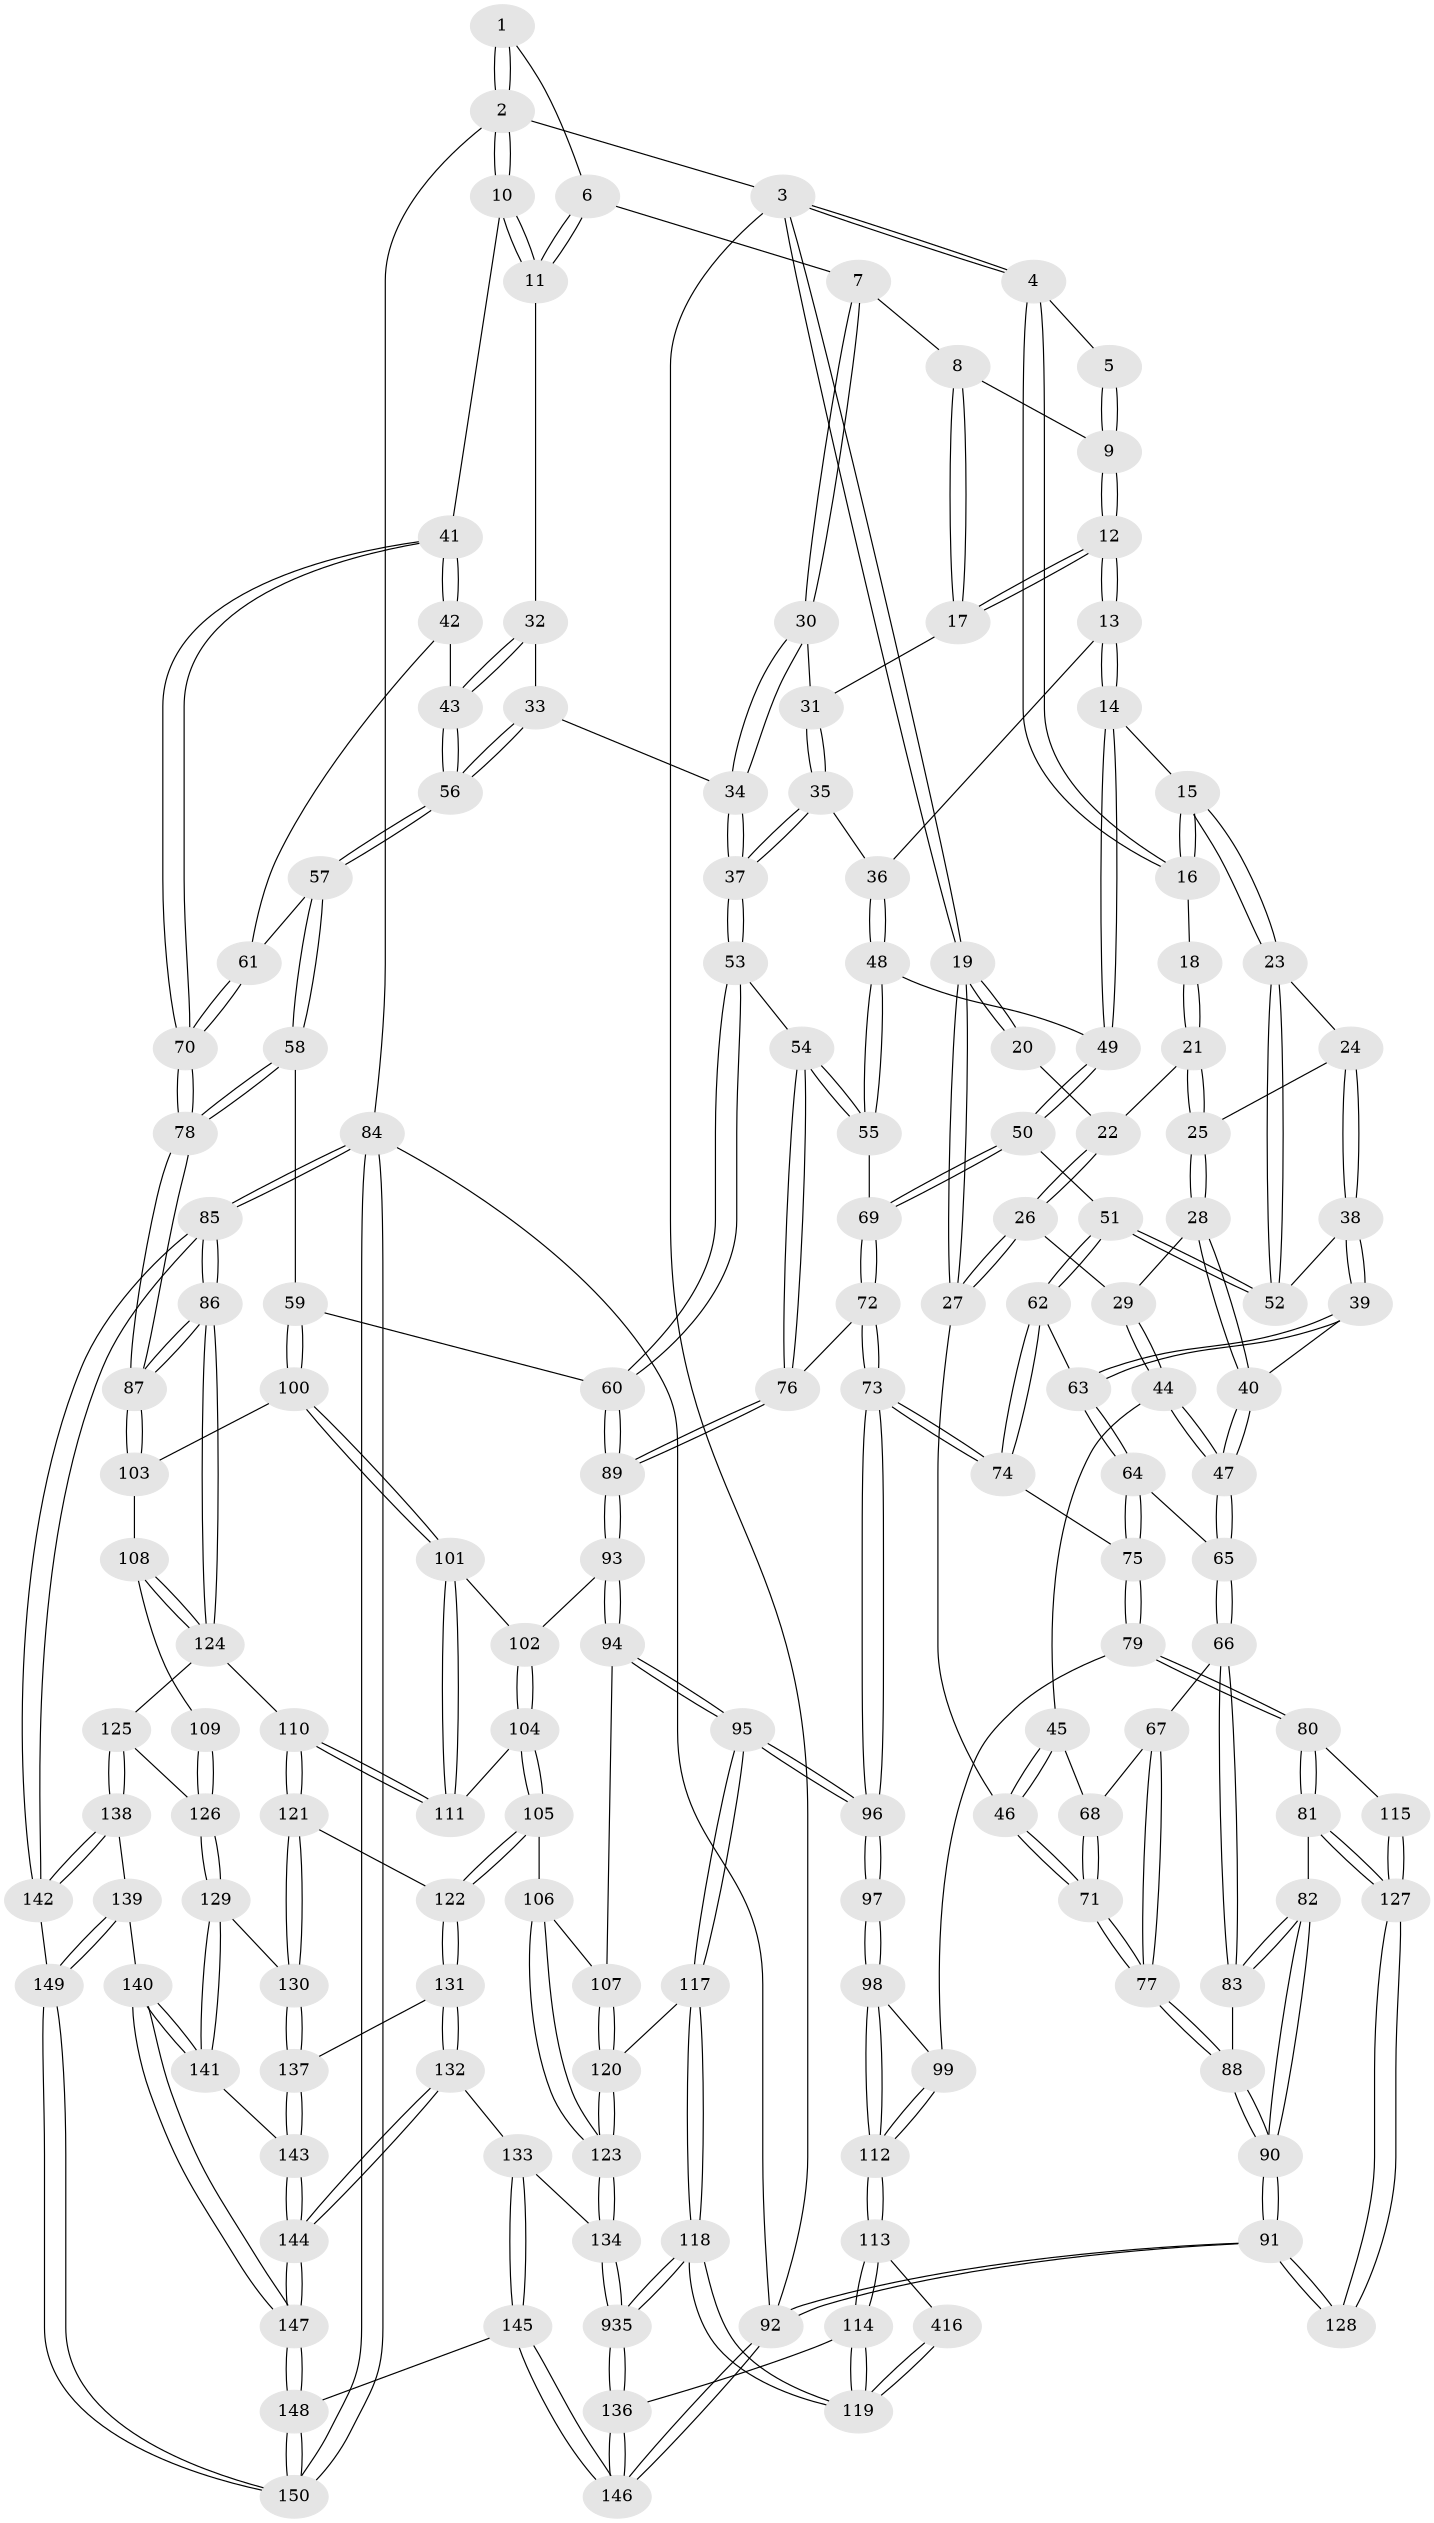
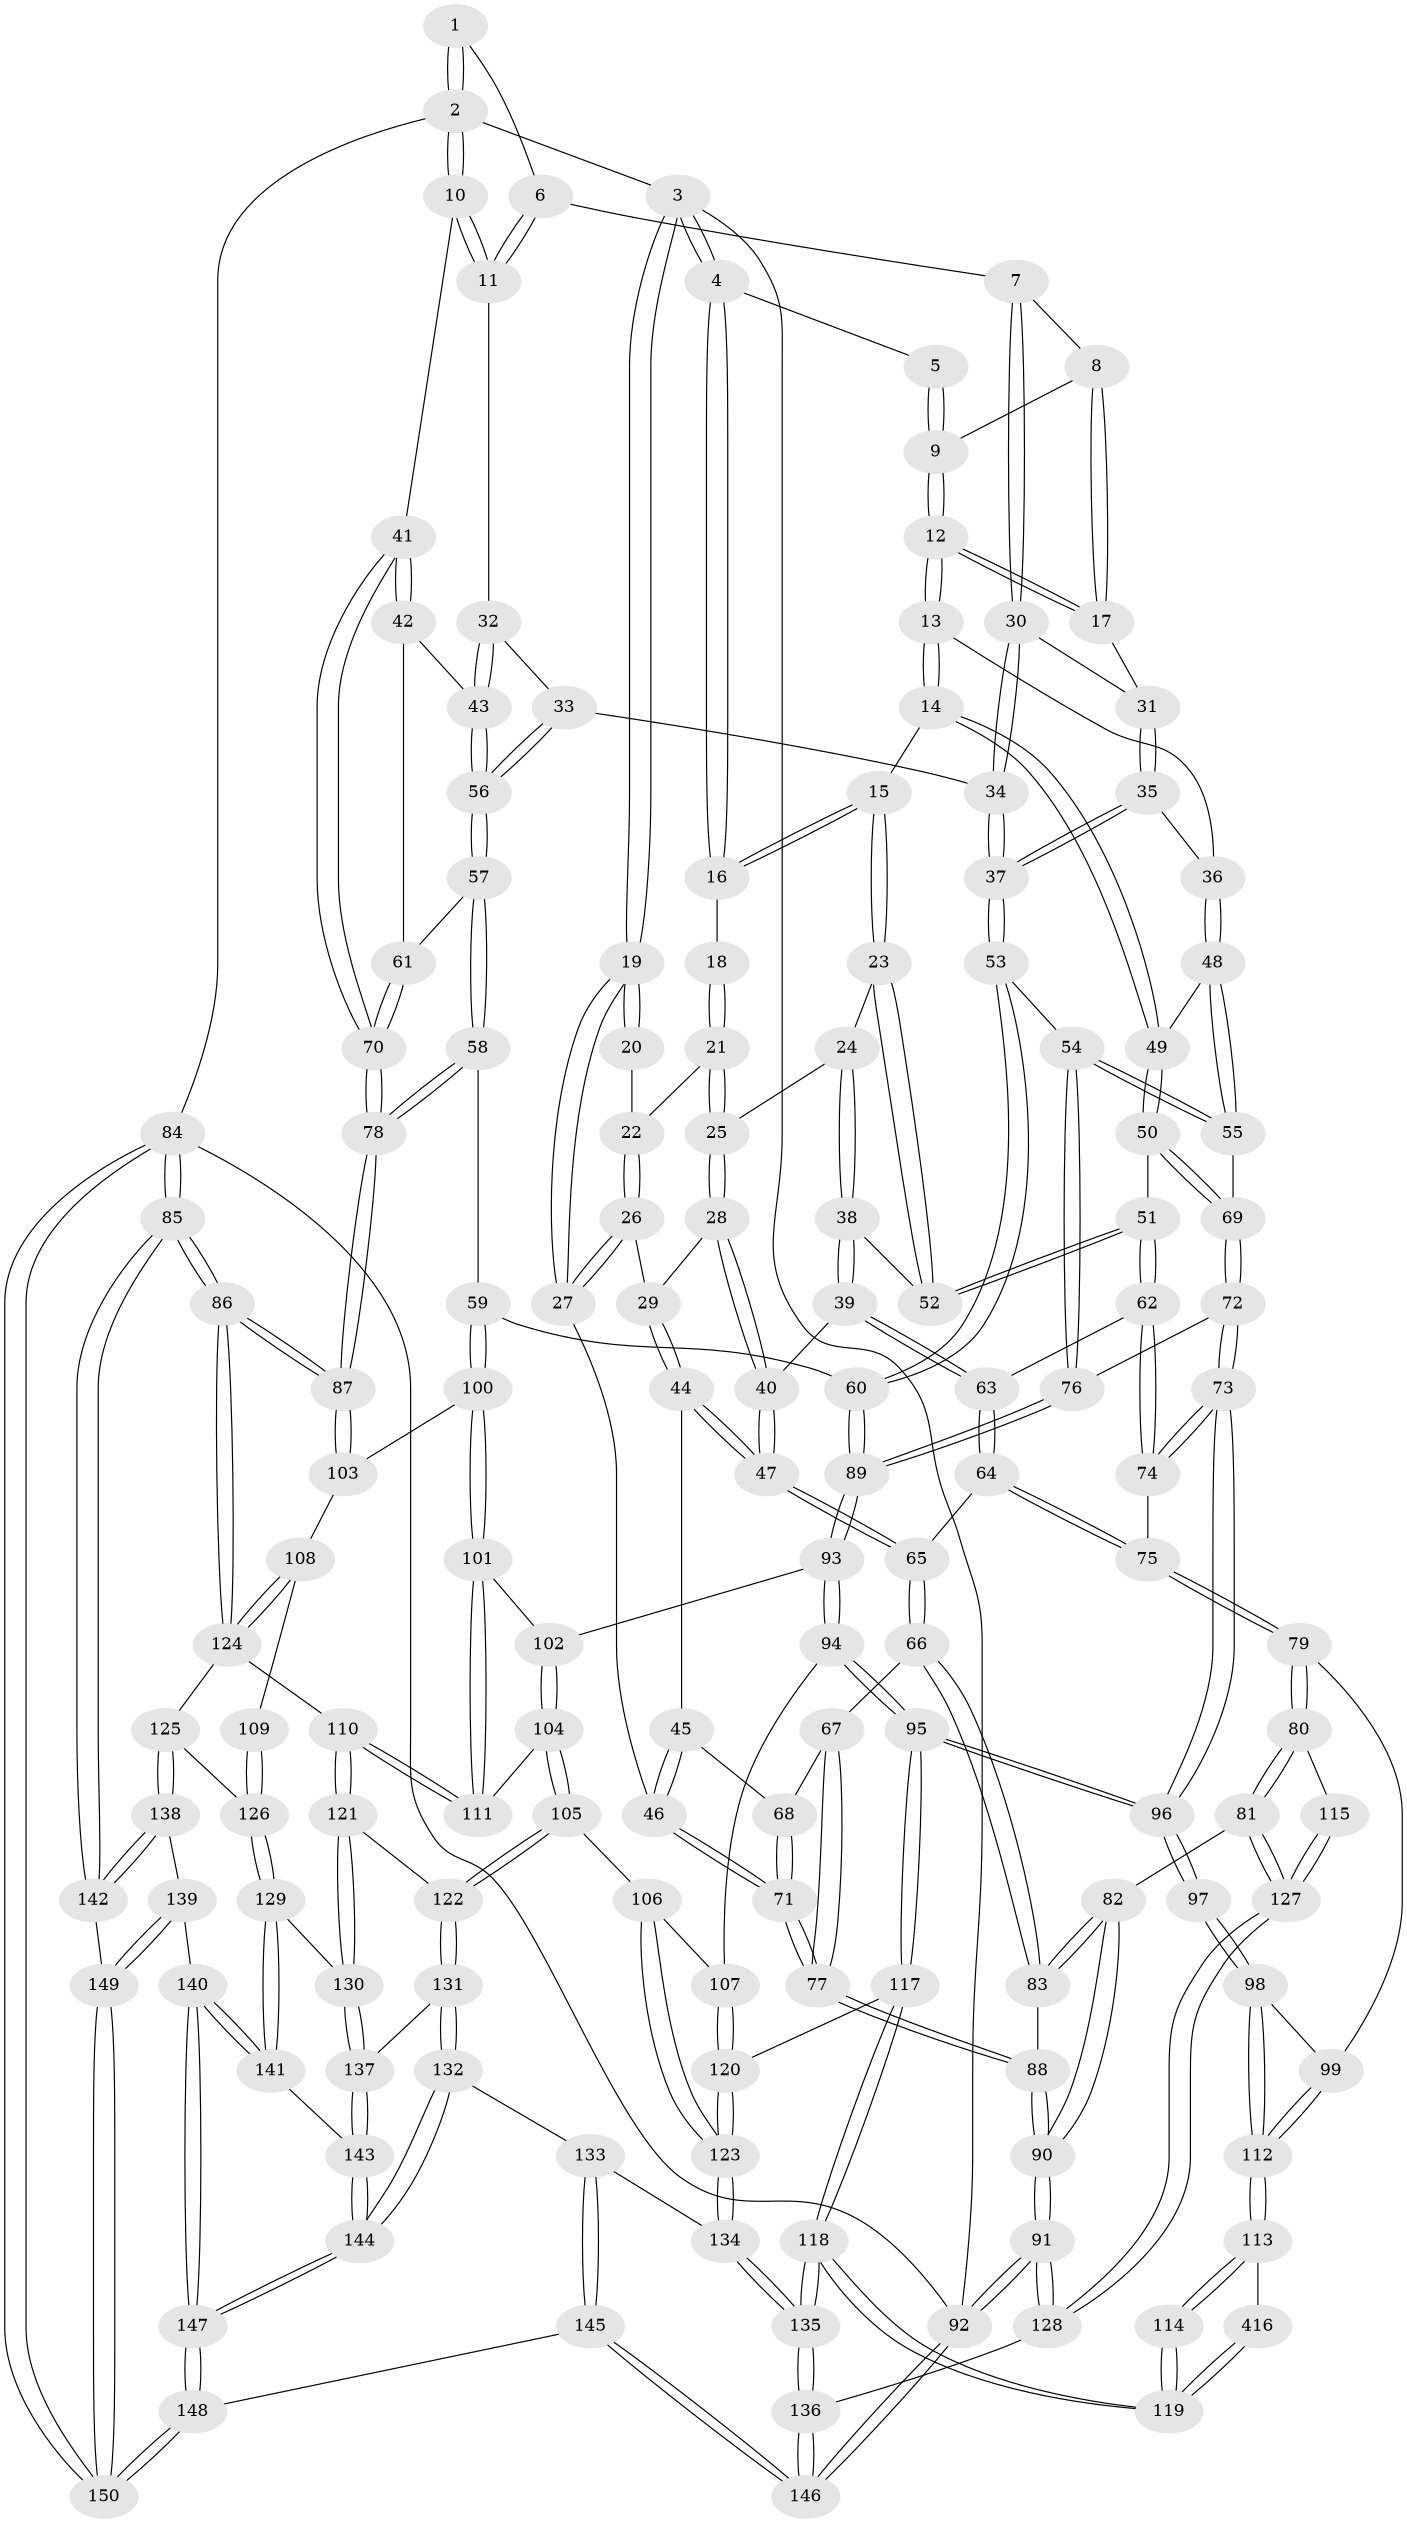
node "935": label "935" -> "135"
edge "114" -- "136": now "128" -- "136"
